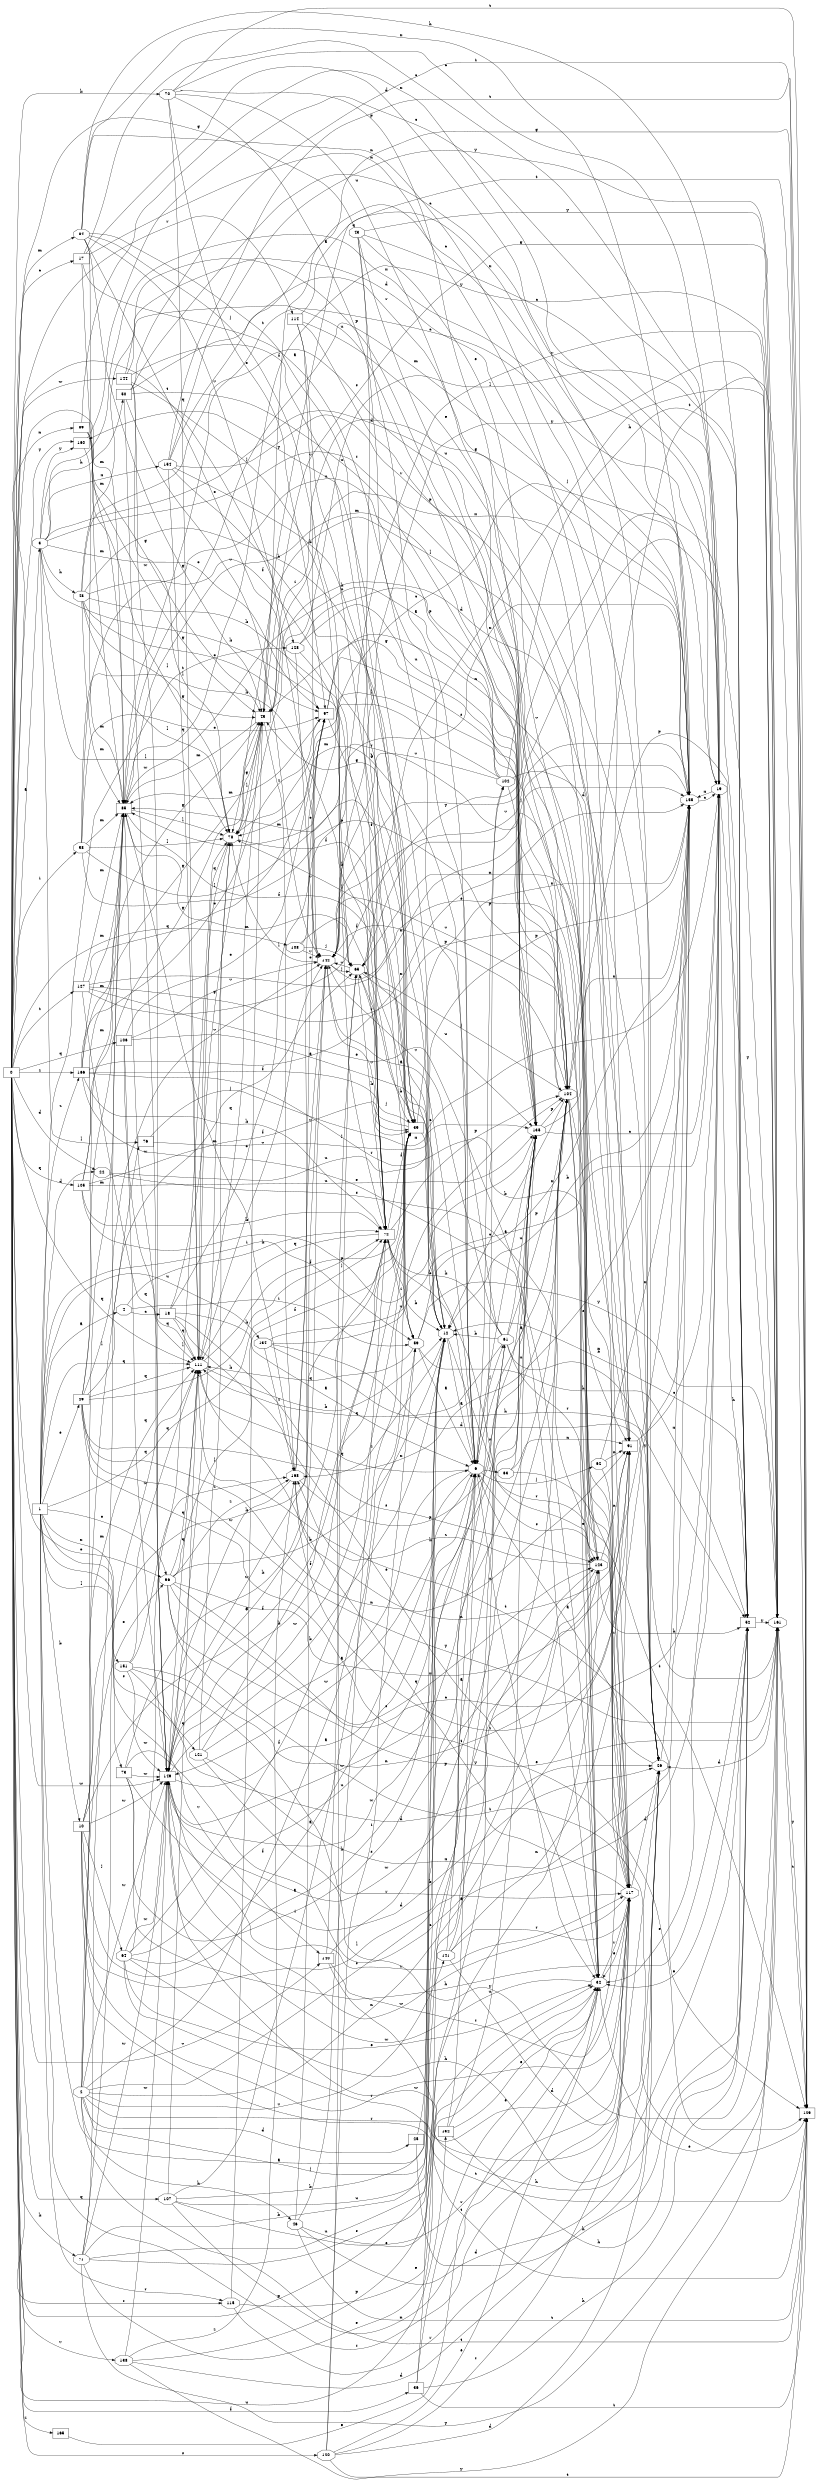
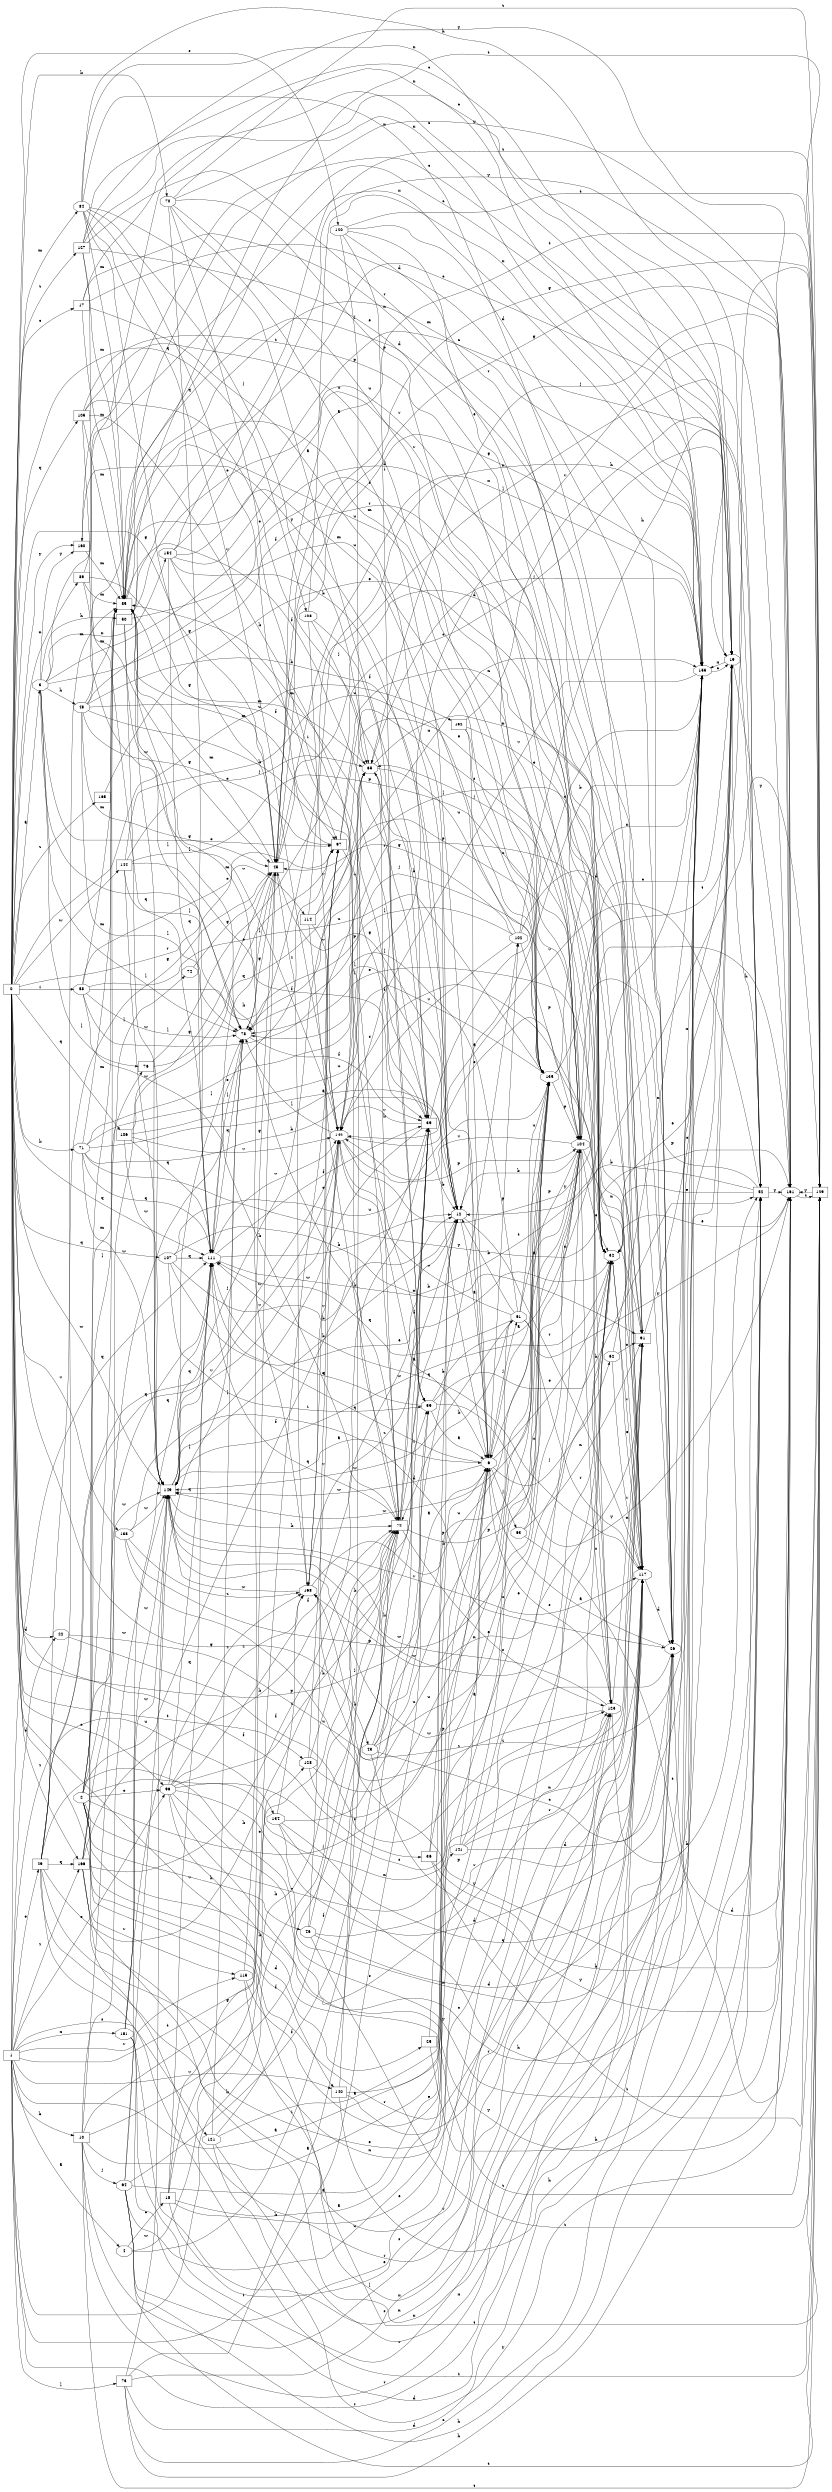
node "74": added
edge "134" -> "19": label "c" -> "q"
edge "29" -> "111": now "29" -> "166"
